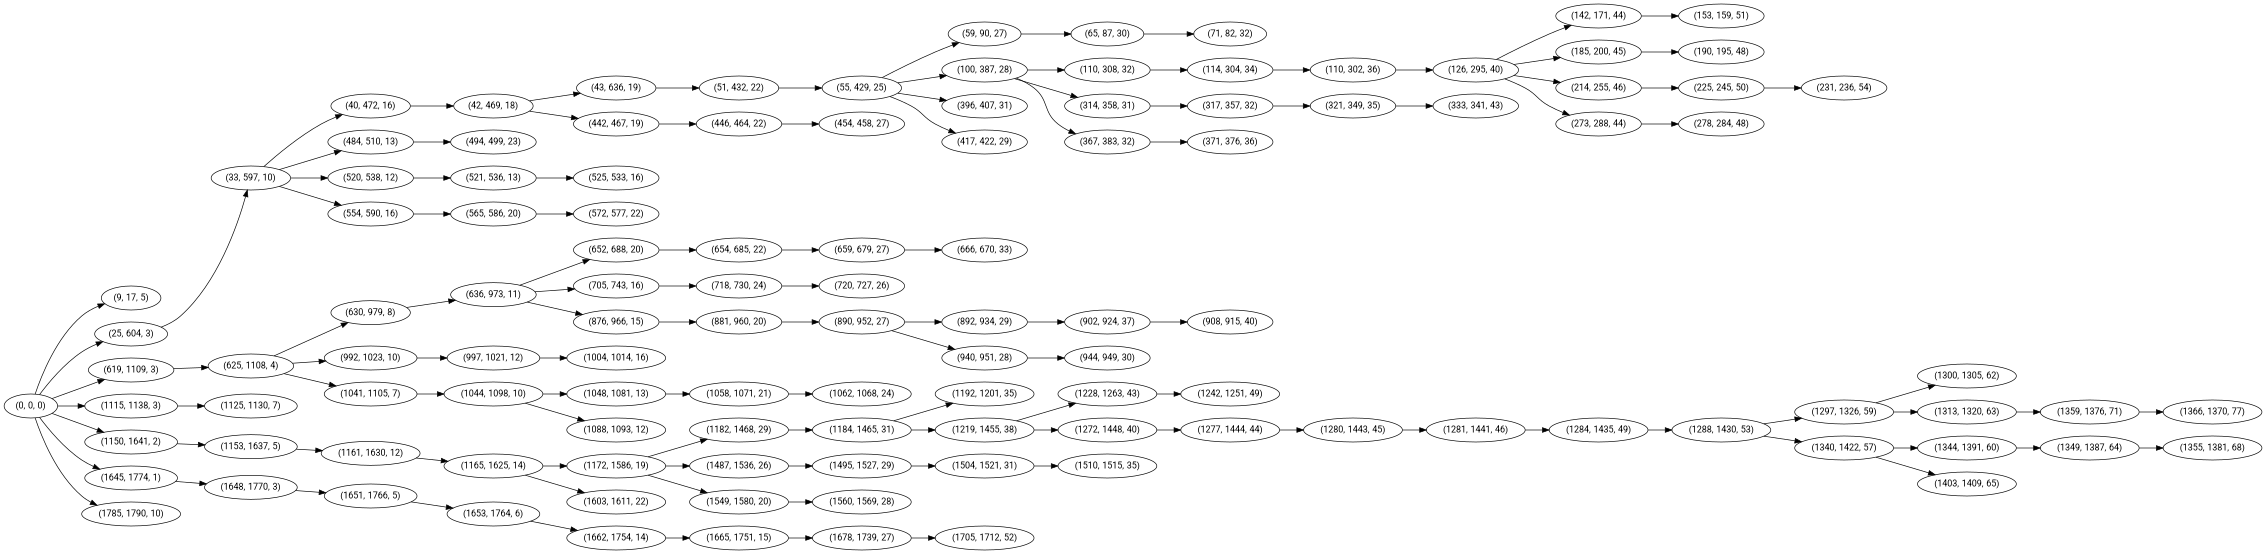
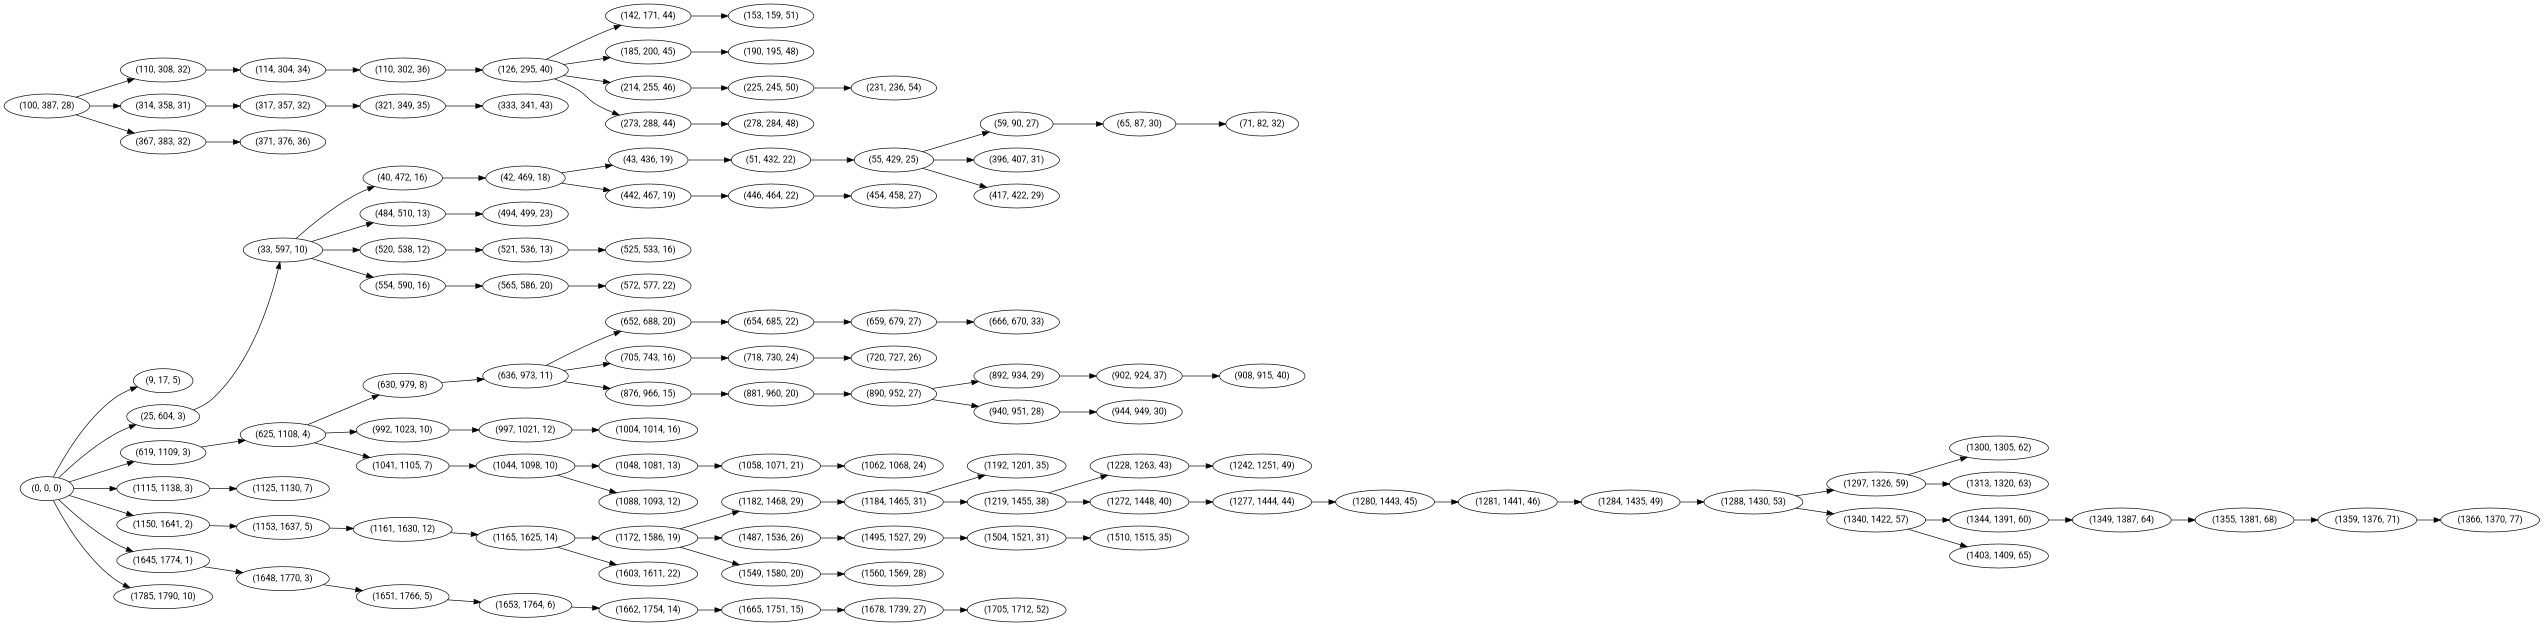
edge "(55, 429, 25)" -> "(100, 387, 28)": removed
node "(43, 636, 19)": label "(43, 636, 19)" -> "(43, 436, 19)"
edge "(1313, 1320, 63)" -> "(1359, 1376, 71)": now "(1355, 1381, 68)" -> "(1359, 1376, 71)"
